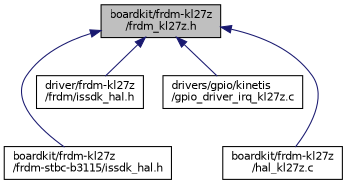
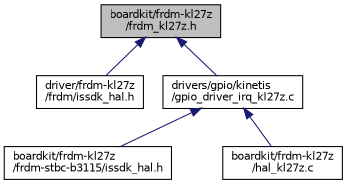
edge "boardkit/frdm-kl27z /hal_kl27z.c" -> "boardkit/frdm-kl27z /frdm_kl27z.h": now "boardkit/frdm-kl27z /hal_kl27z.c" -> "drivers/gpio/kinetis /gpio_driver_irq_kl27z.c"
edge "boardkit/frdm-kl27z /frdm-stbc-b3115/issdk_hal.h" -> "boardkit/frdm-kl27z /frdm_kl27z.h": now "boardkit/frdm-kl27z /frdm-stbc-b3115/issdk_hal.h" -> "drivers/gpio/kinetis /gpio_driver_irq_kl27z.c"
